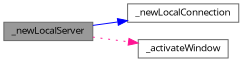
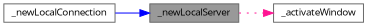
edge "_newLocalServer" -> "_newLocalConnection": reversed
